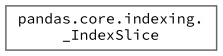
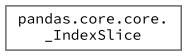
node "pandas.core.indexing. _IndexSlice": label "pandas.core.indexing. _IndexSlice" -> "pandas.core.core. _IndexSlice"
